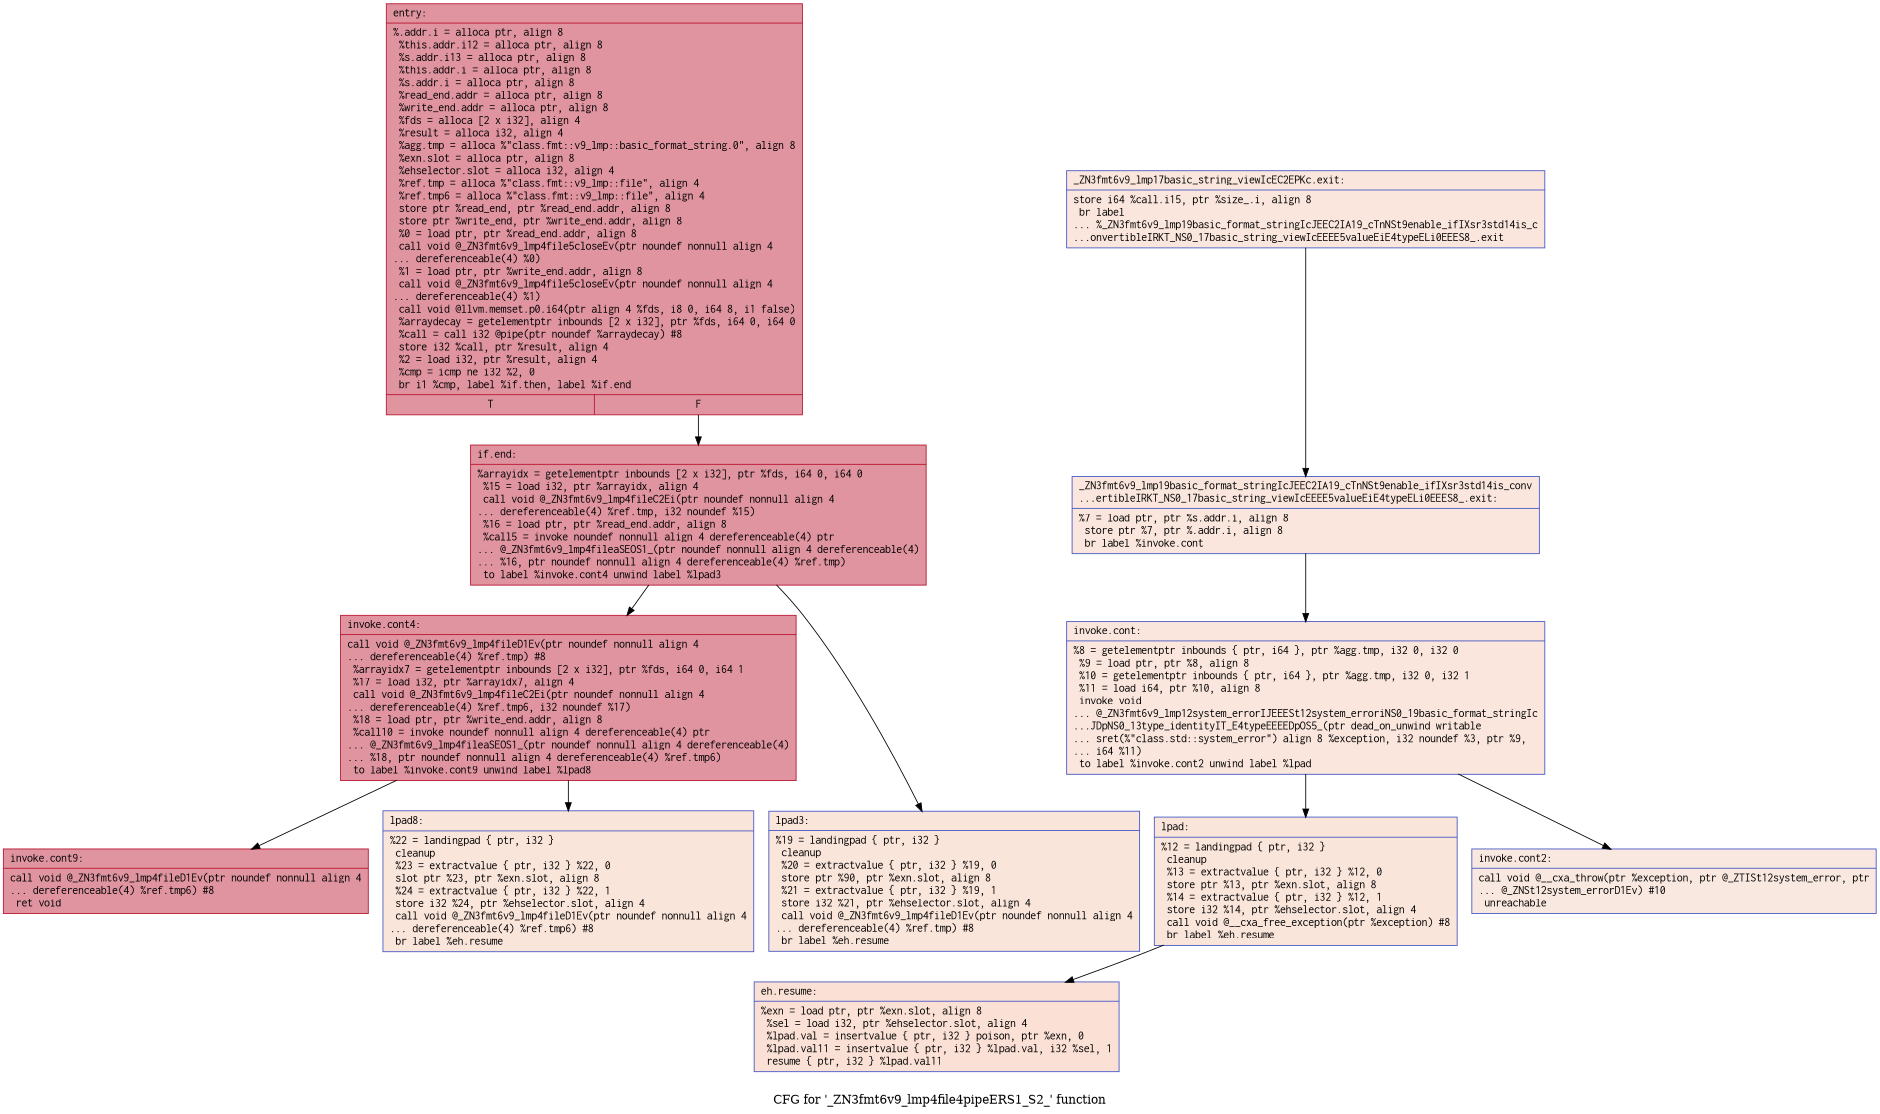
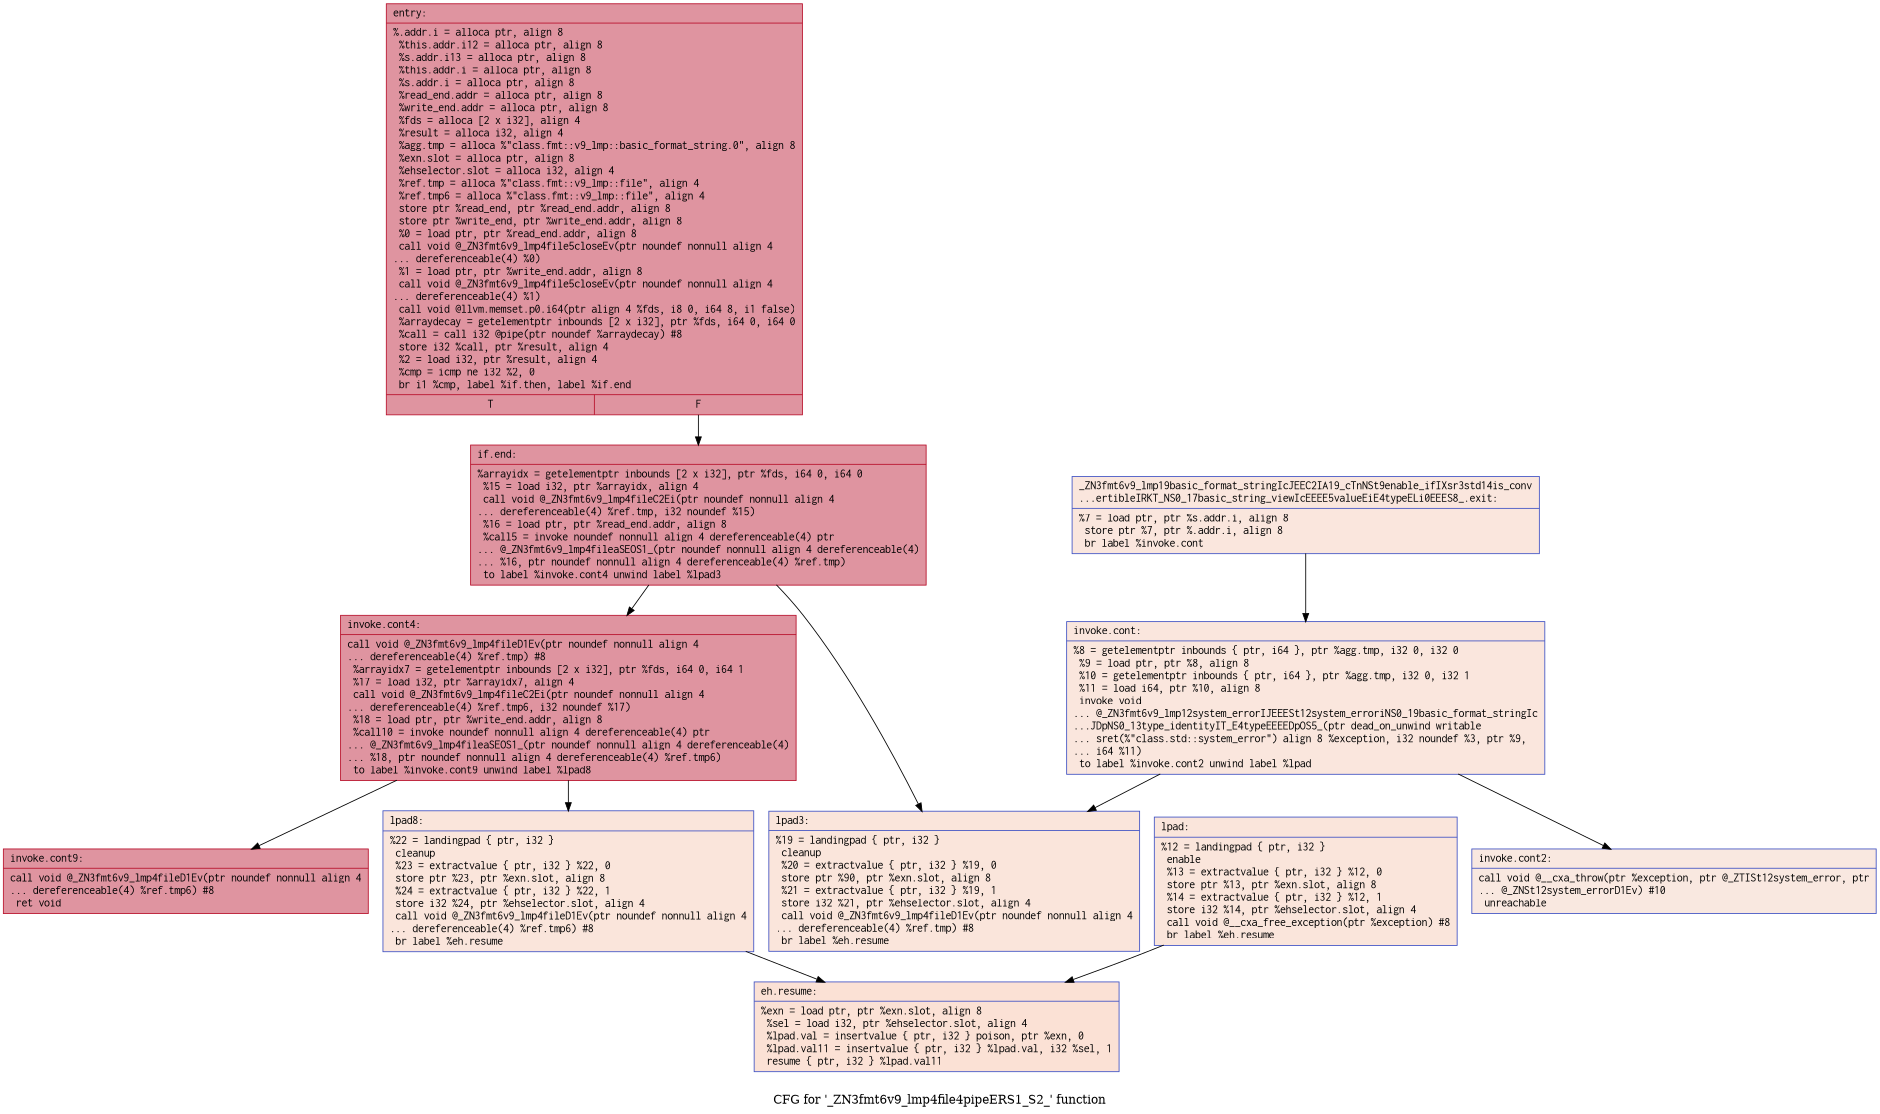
node "_ZN3fmt6v9_lmp17basic_string_viewIcEC2EPKc.exit:": removed
edge "invoke.cont:" -> "lpad:": now "invoke.cont:" -> "lpad3:"
node "lpad:": text "cleanup" -> "enable"
node "lpad8:": text "slot ptr %23, ptr %exn.slot, align 8" -> "store ptr %23, ptr %exn.slot, align 8"
edge "lpad8:" -> "eh.resume:": added
